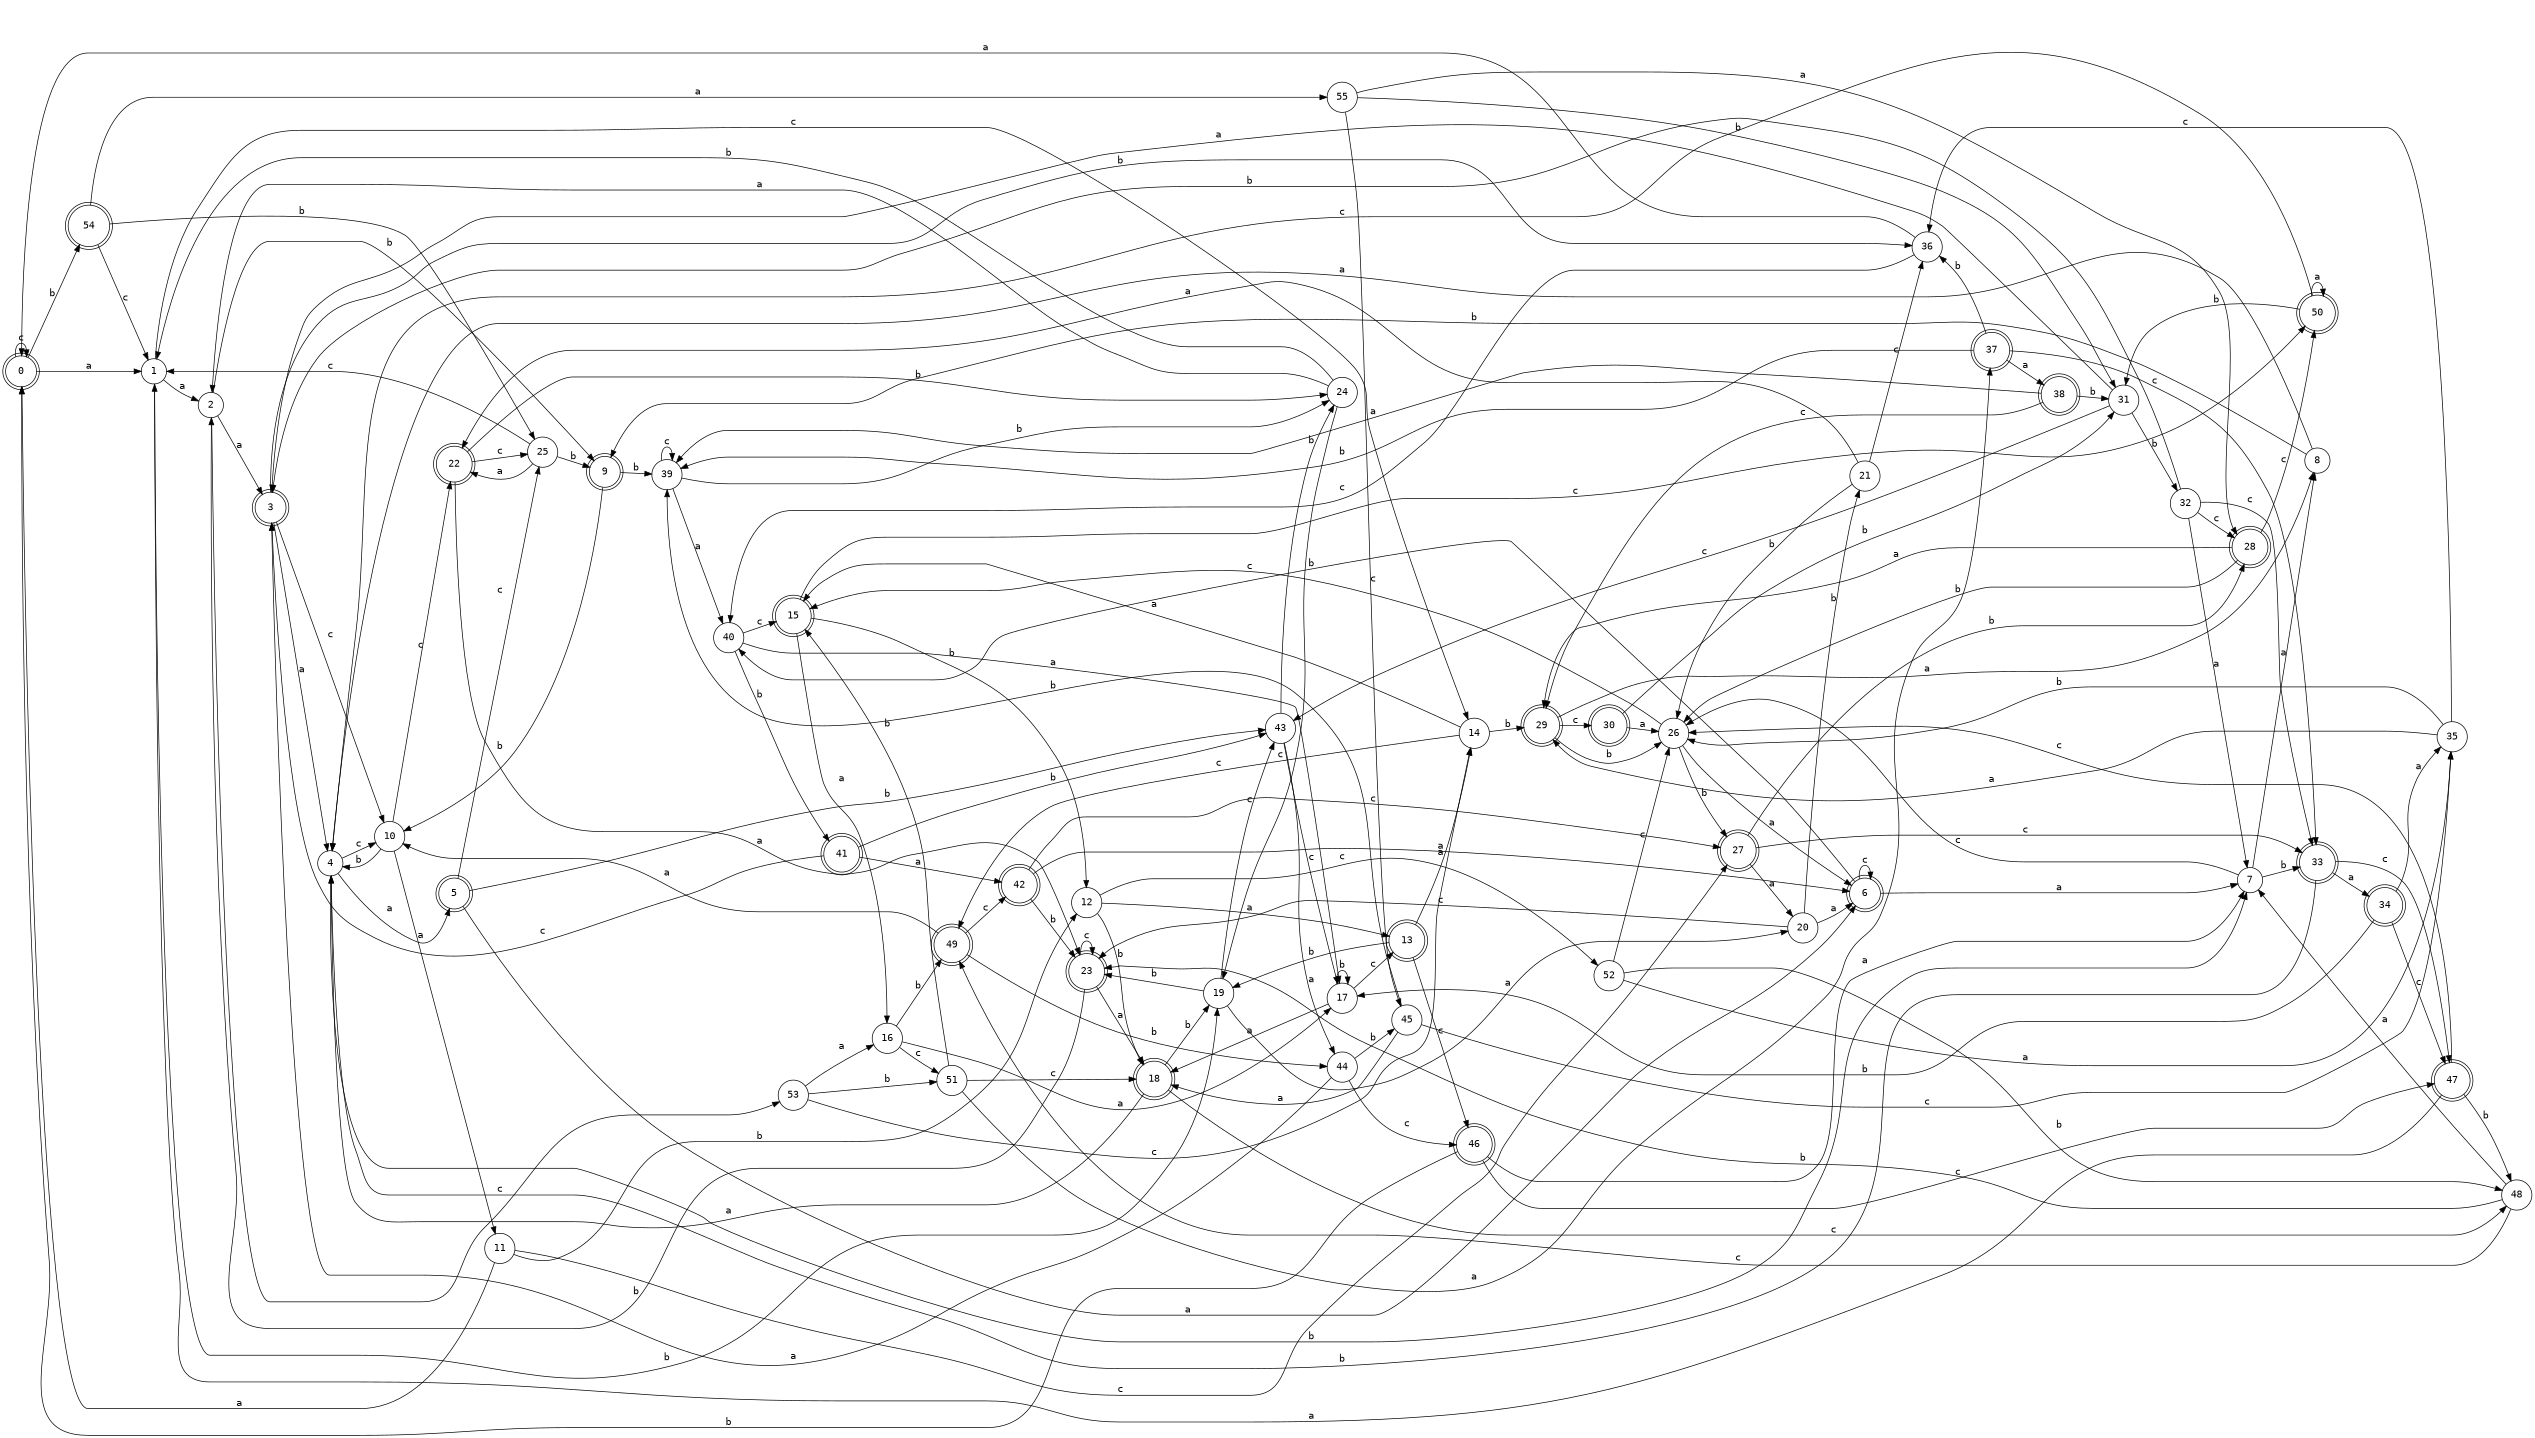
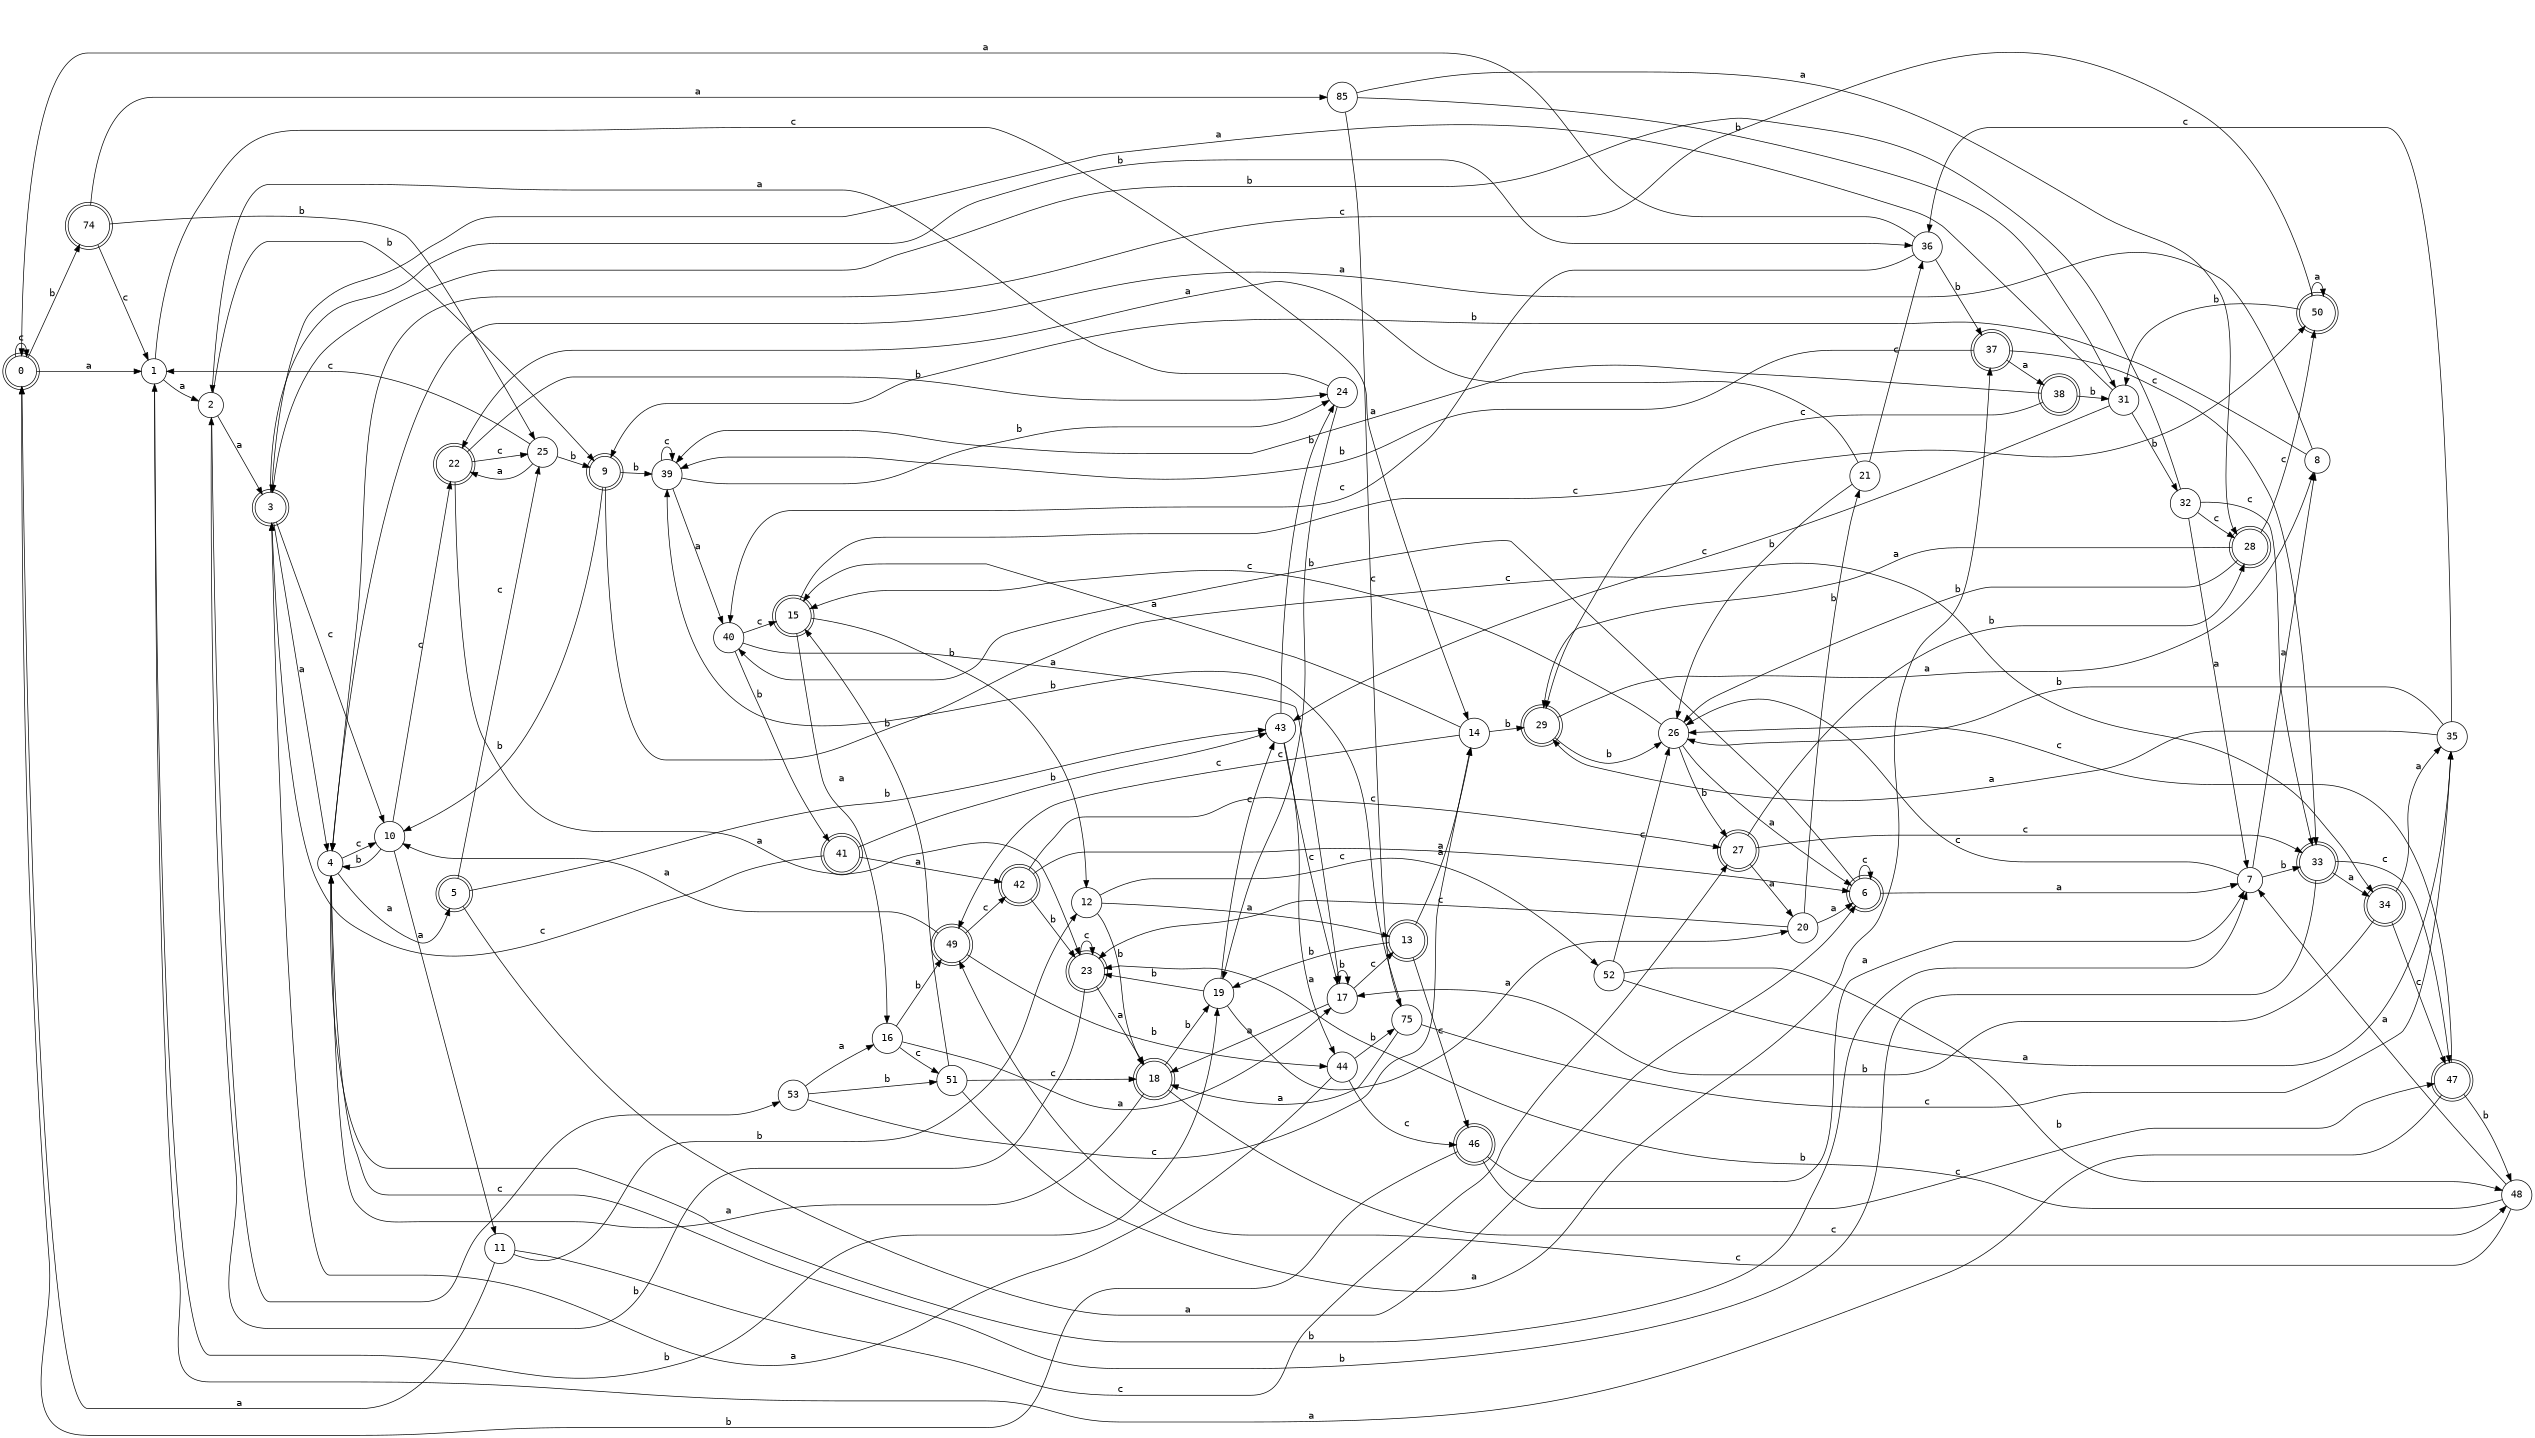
node "55": label "55" -> "85"
edge "24" -> "1": removed, label "b"
node "54": label "54" -> "74"
edge "37" -> "36": reversed
edge "9" -> "34": added, label "c"
node "30": removed
node "45": label "45" -> "75"
